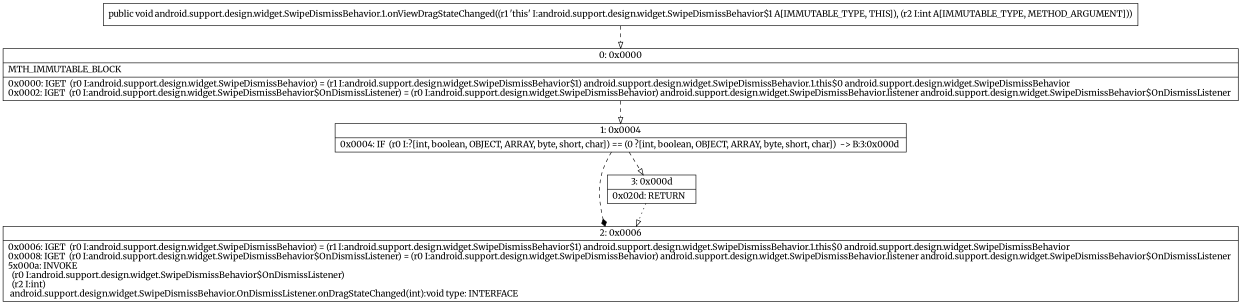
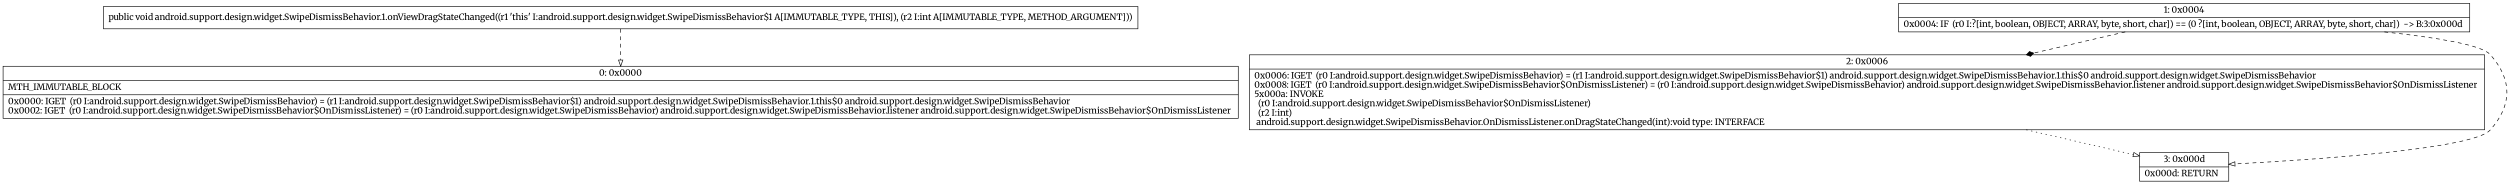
edge "0: 0x0000" -> "1: 0x0004": removed
node "3: 0x000d": text "0x020d: RETURN" -> "0x000d: RETURN"
edge "3: 0x000d" -> "2: 0x0006": reversed
